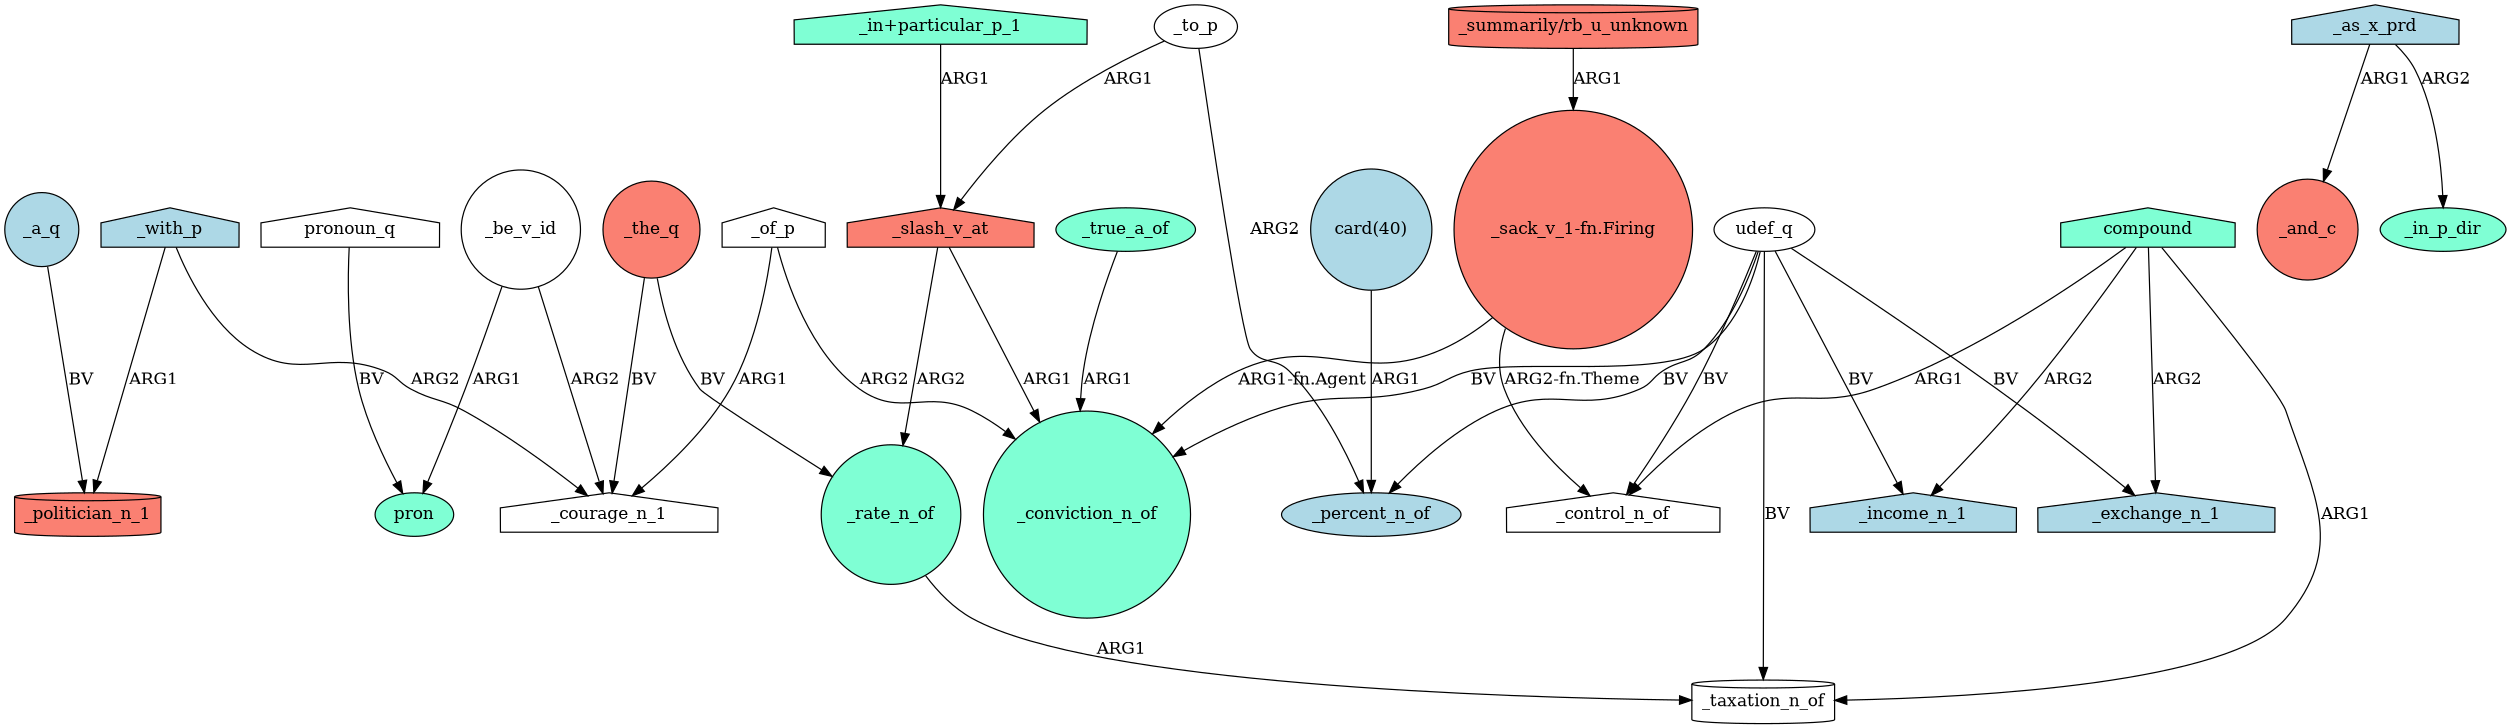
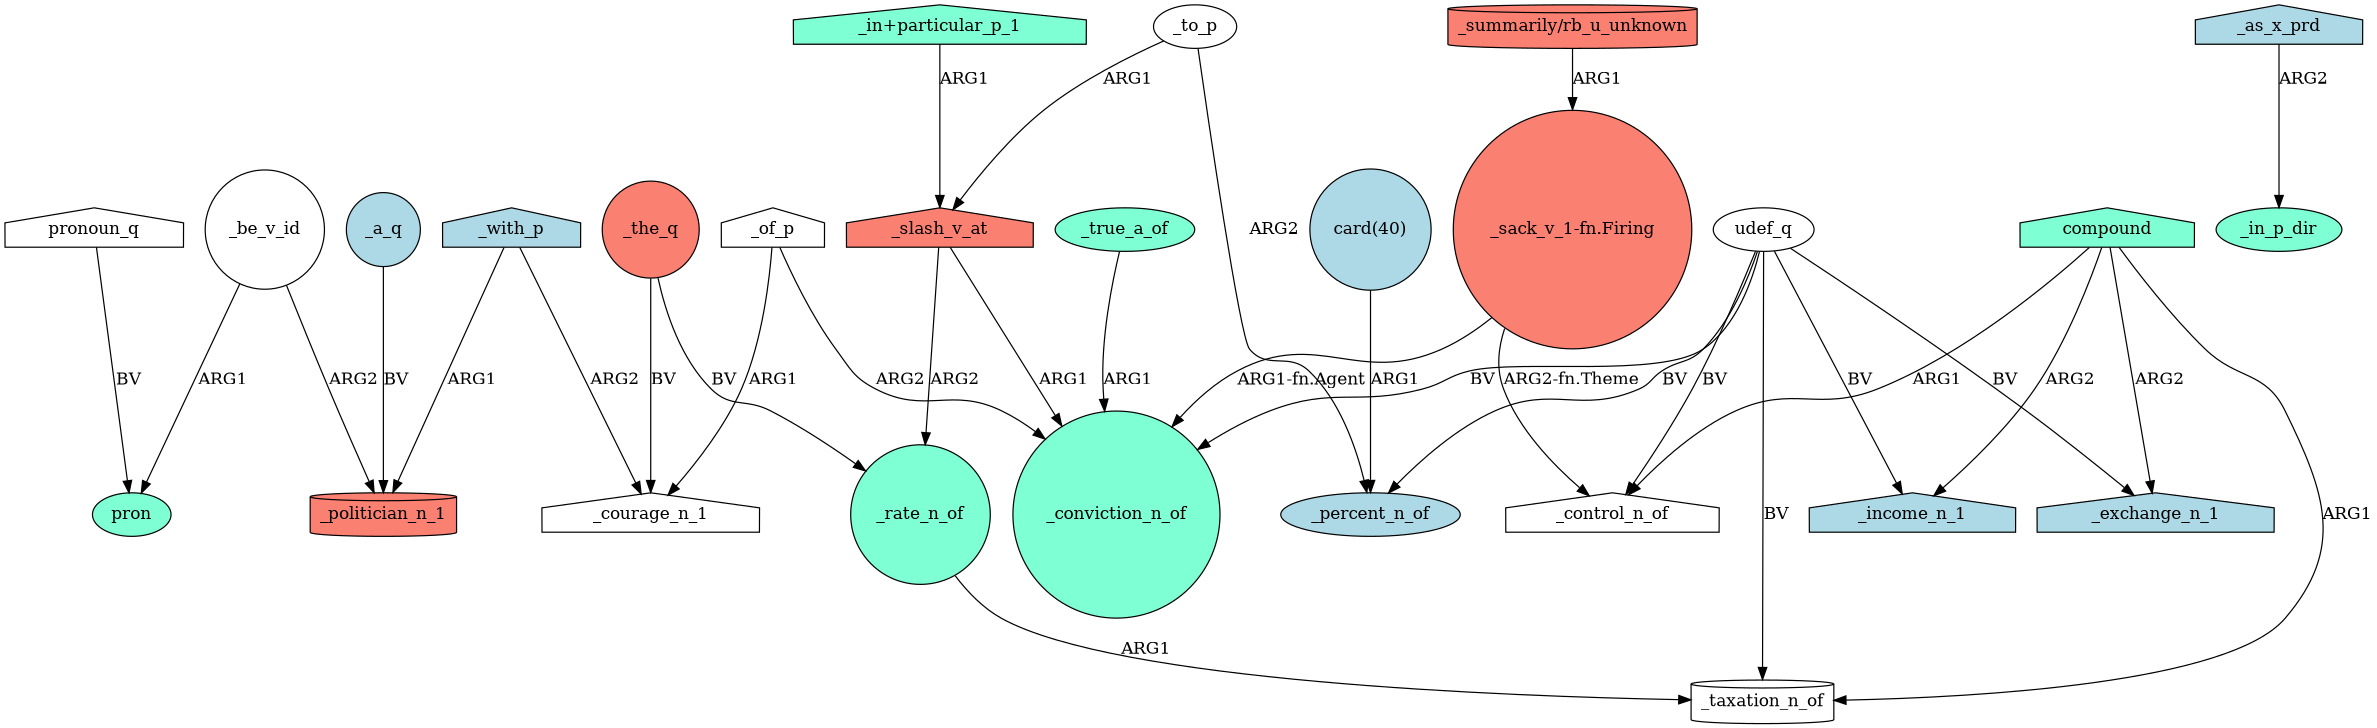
node "_and_c": removed
edge "_be_v_id" -> "_courage_n_1": now "_be_v_id" -> "_politician_n_1"
